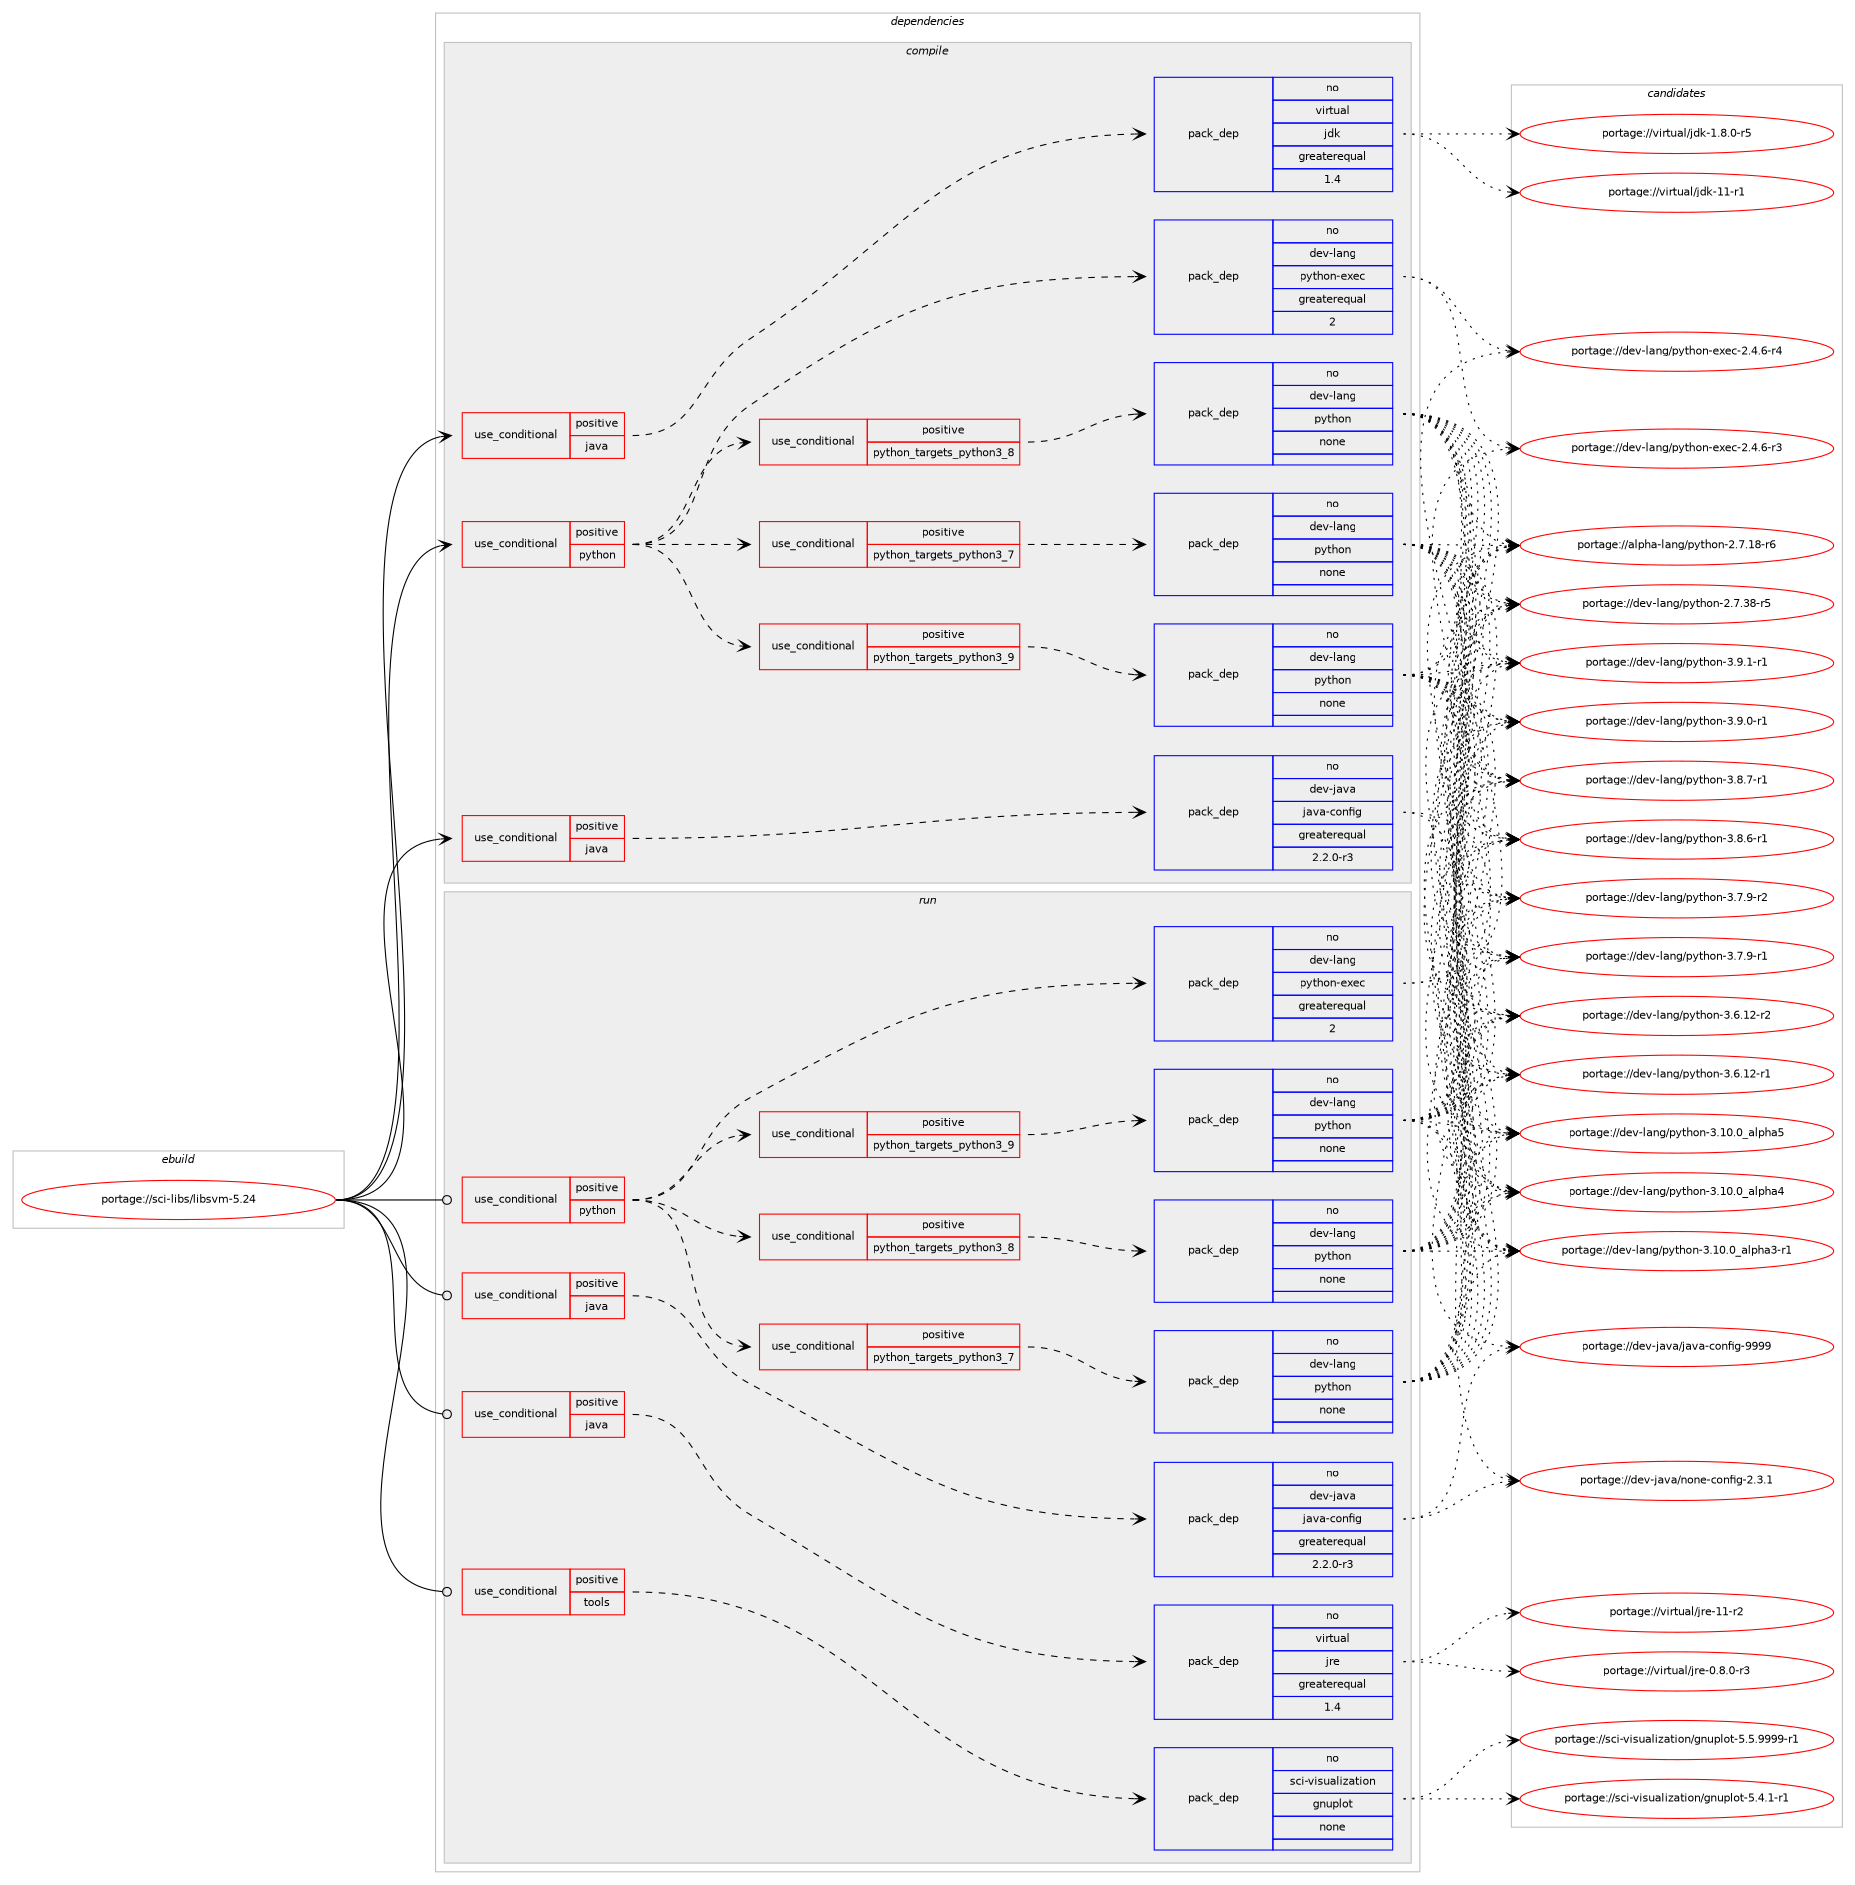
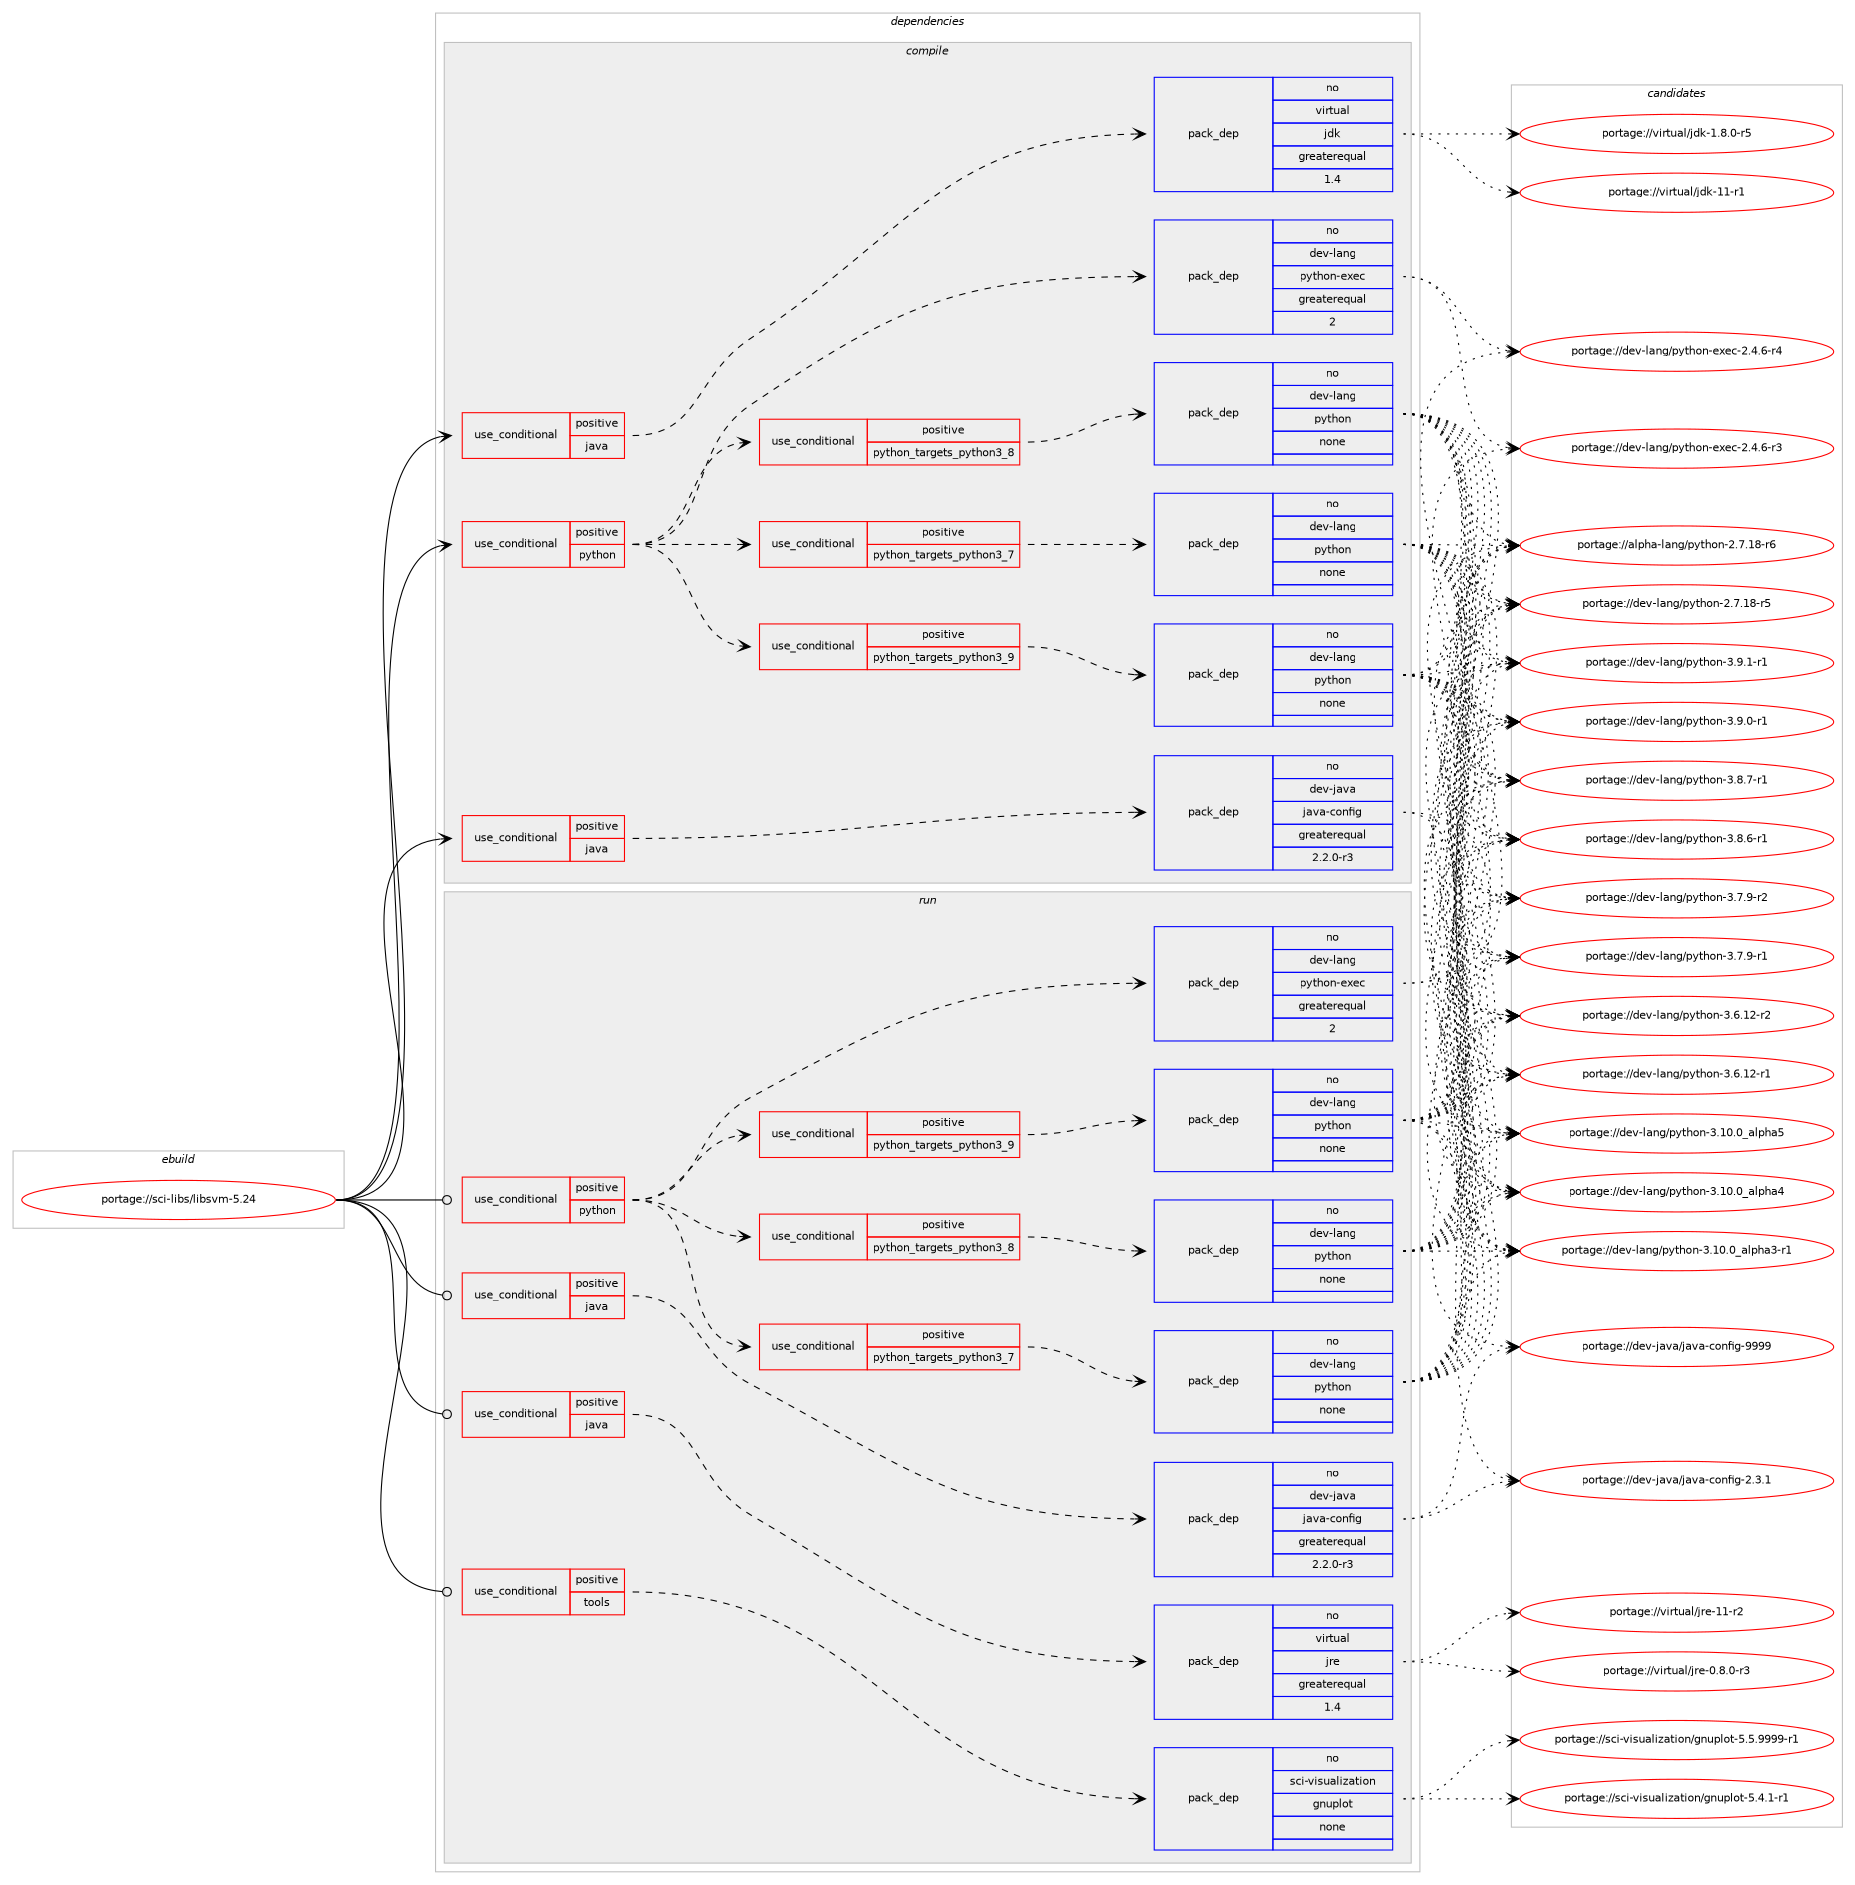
node "portage://dev-lang/python-2.7.38-r5": label "portage://dev-lang/python-2.7.38-r5" -> "portage://dev-lang/python-2.7.18-r5"
node "portage://dev-java/none-config-2.3.1": label "portage://dev-java/none-config-2.3.1" -> "portage://dev-java/java-config-2.3.1"
